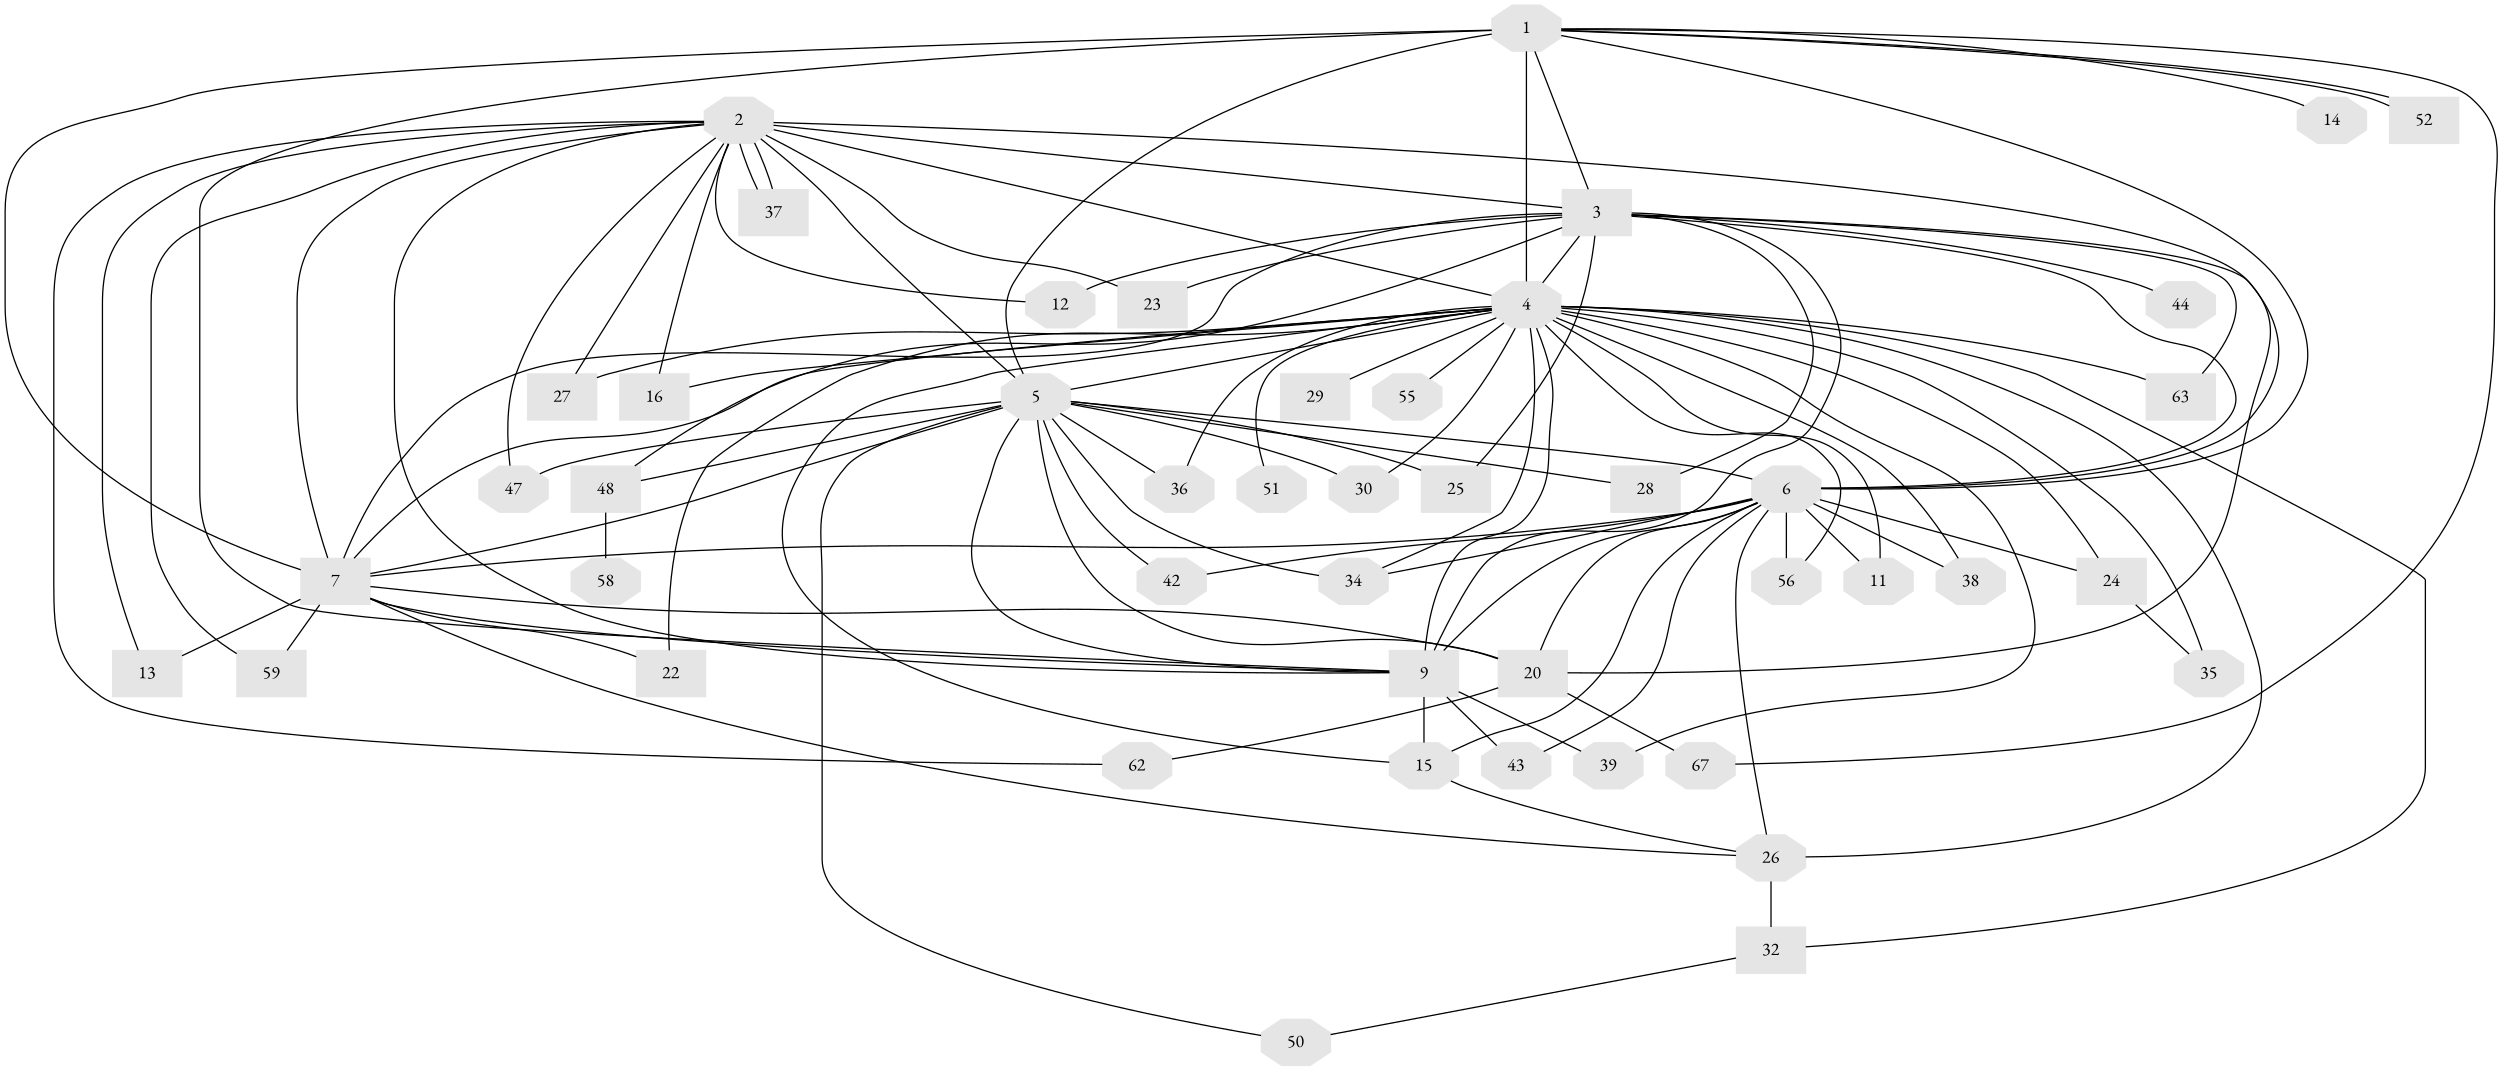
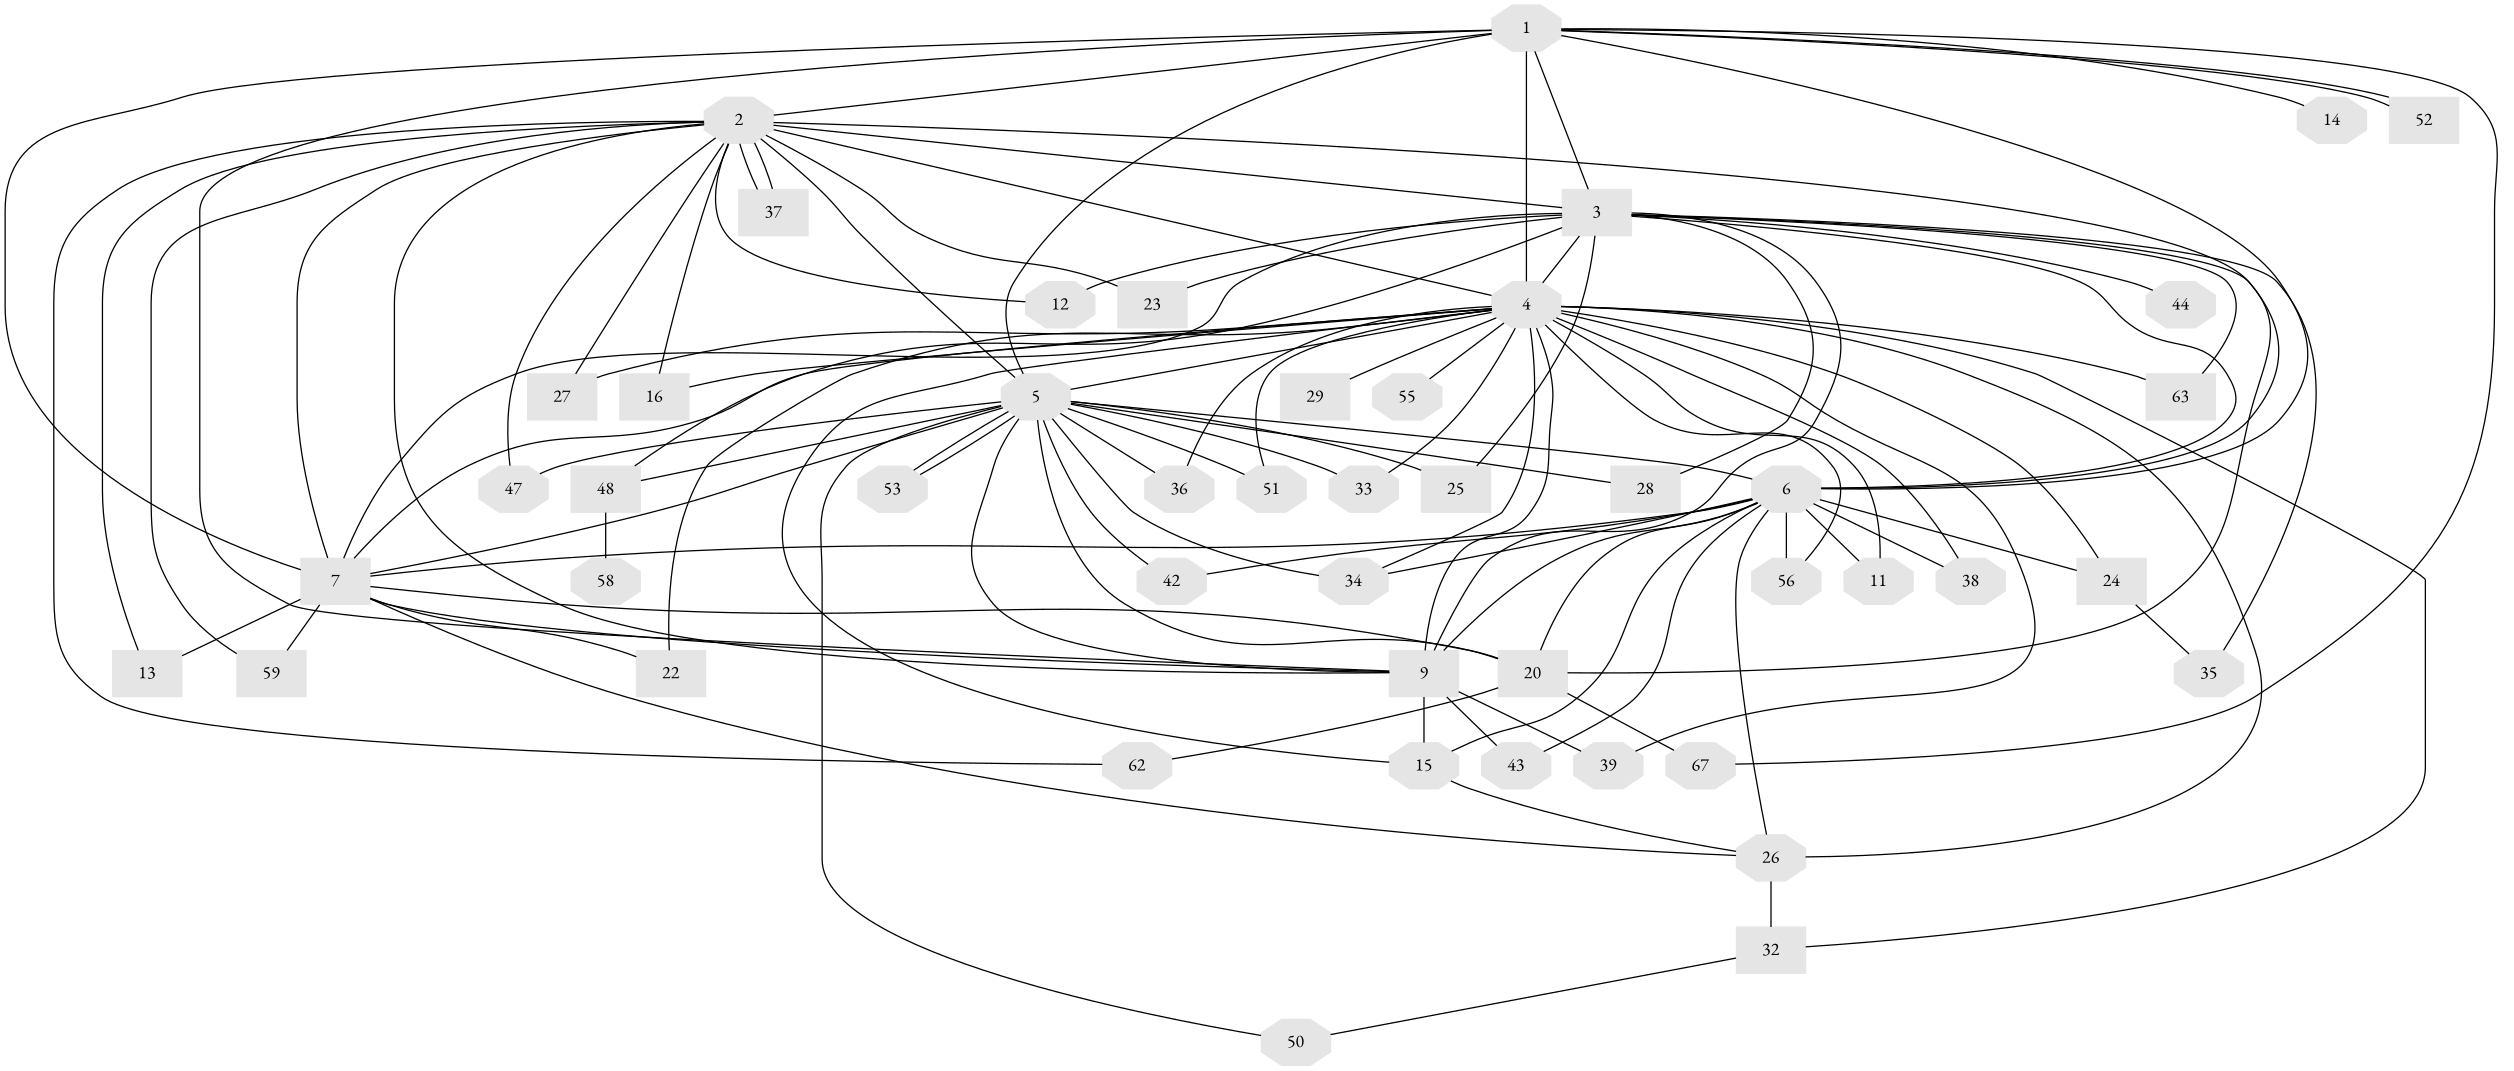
edge "1" -- "2": added
edge "4" -- "35": now "3" -- "35"
edge "5" -- "51": added
node "53": added
node "30": label "30" -> "33"
